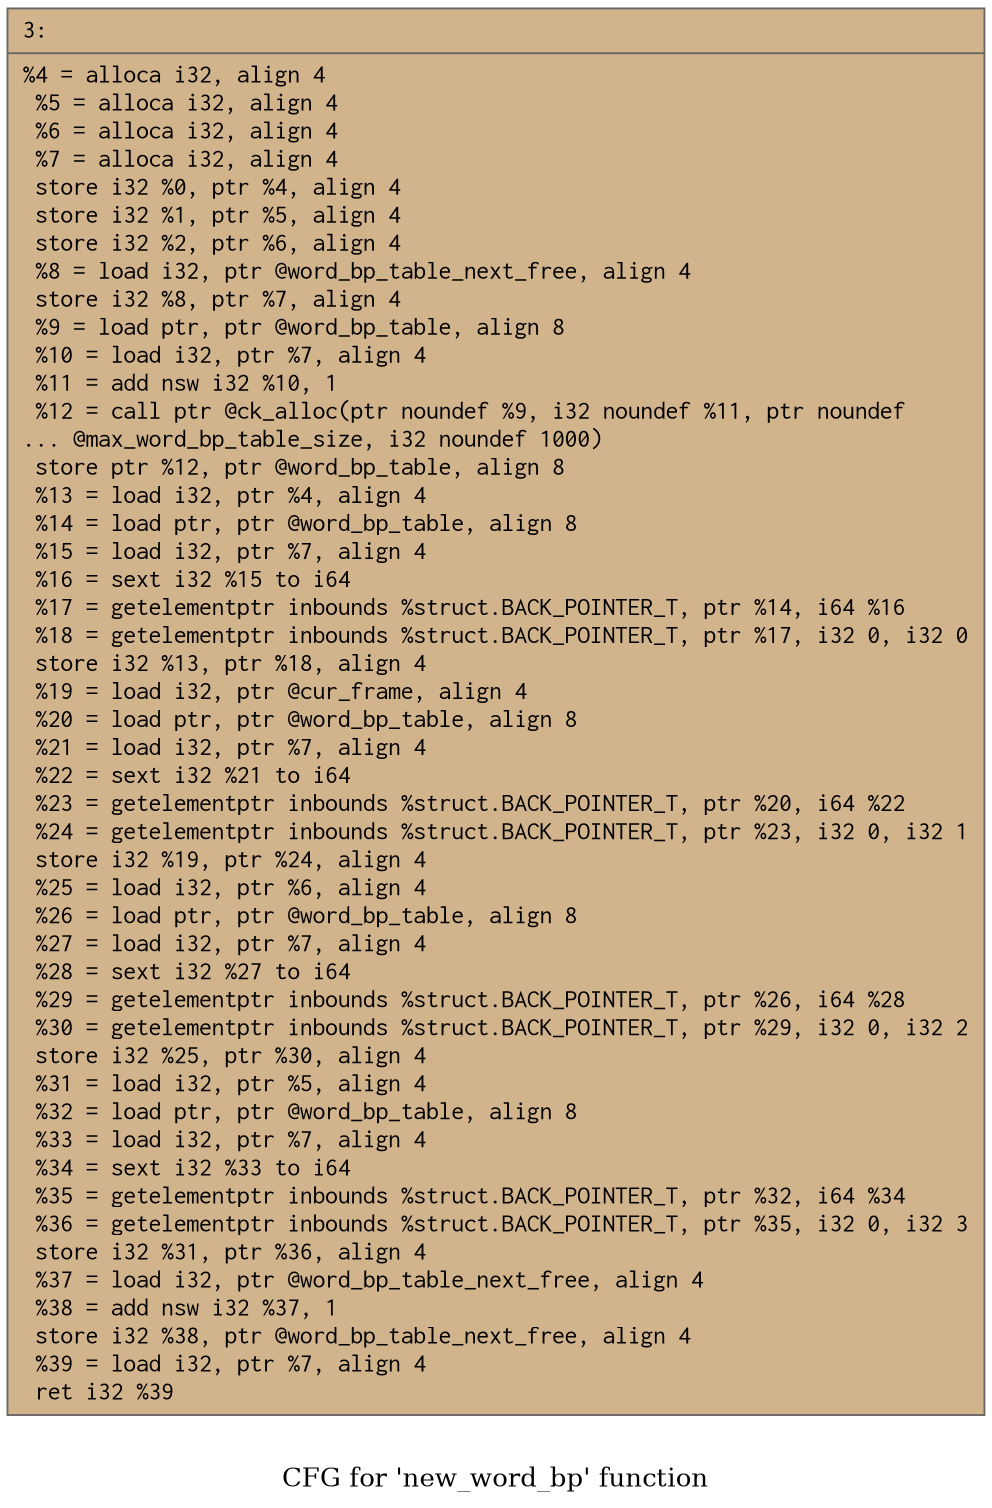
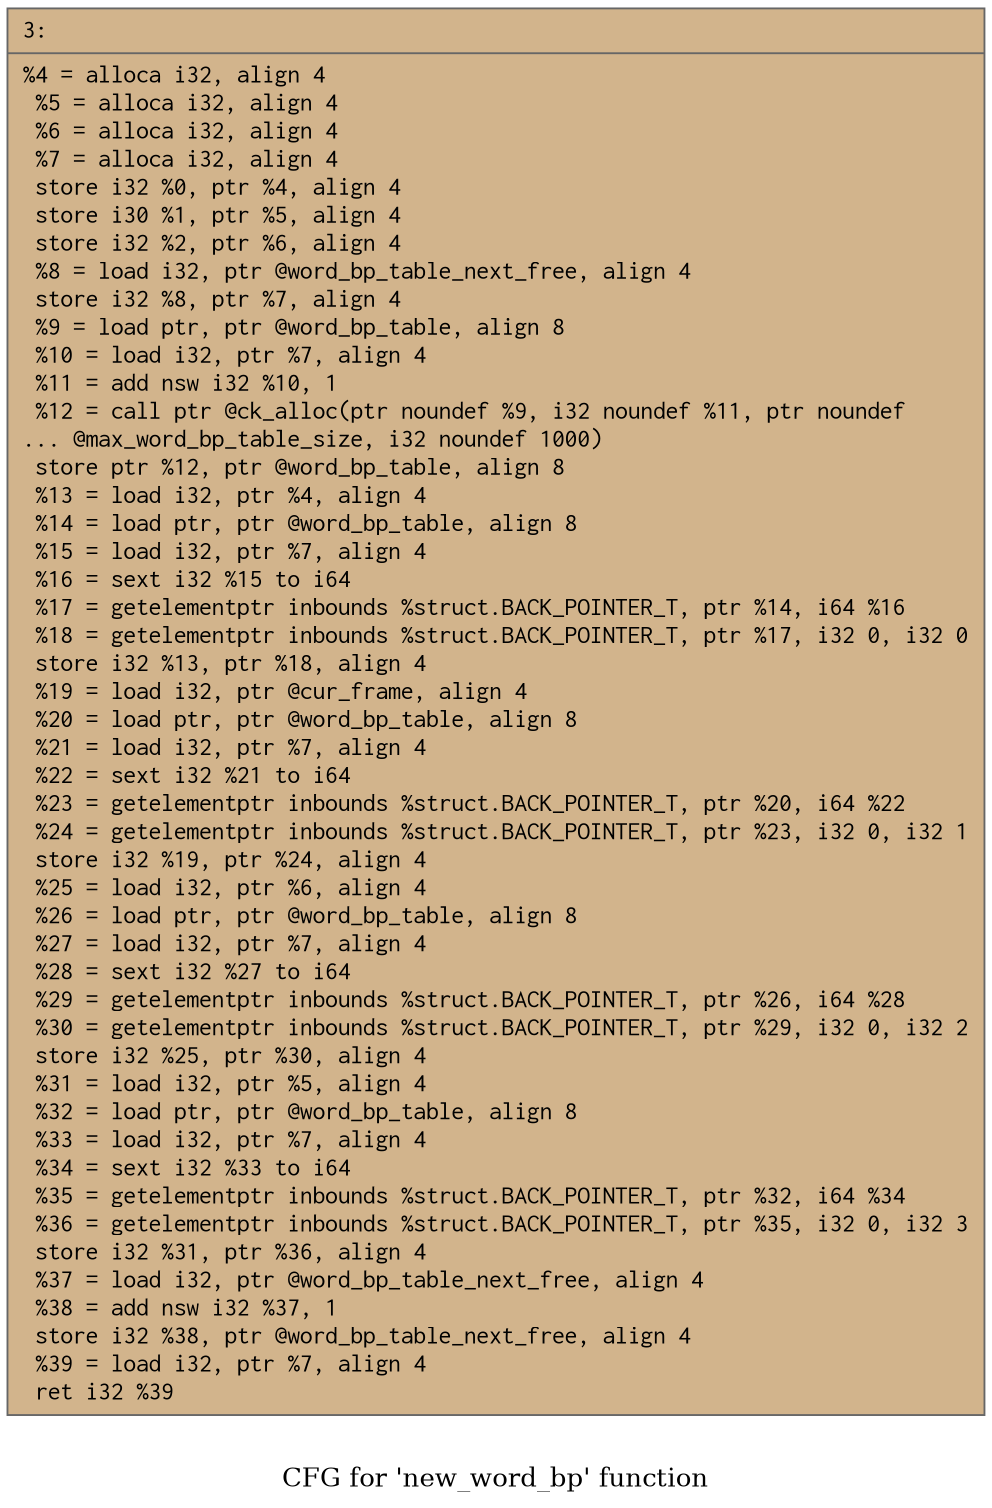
node "3:": text "store i32 %1, ptr %5, align 4" -> "store i30 %1, ptr %5, align 4"
